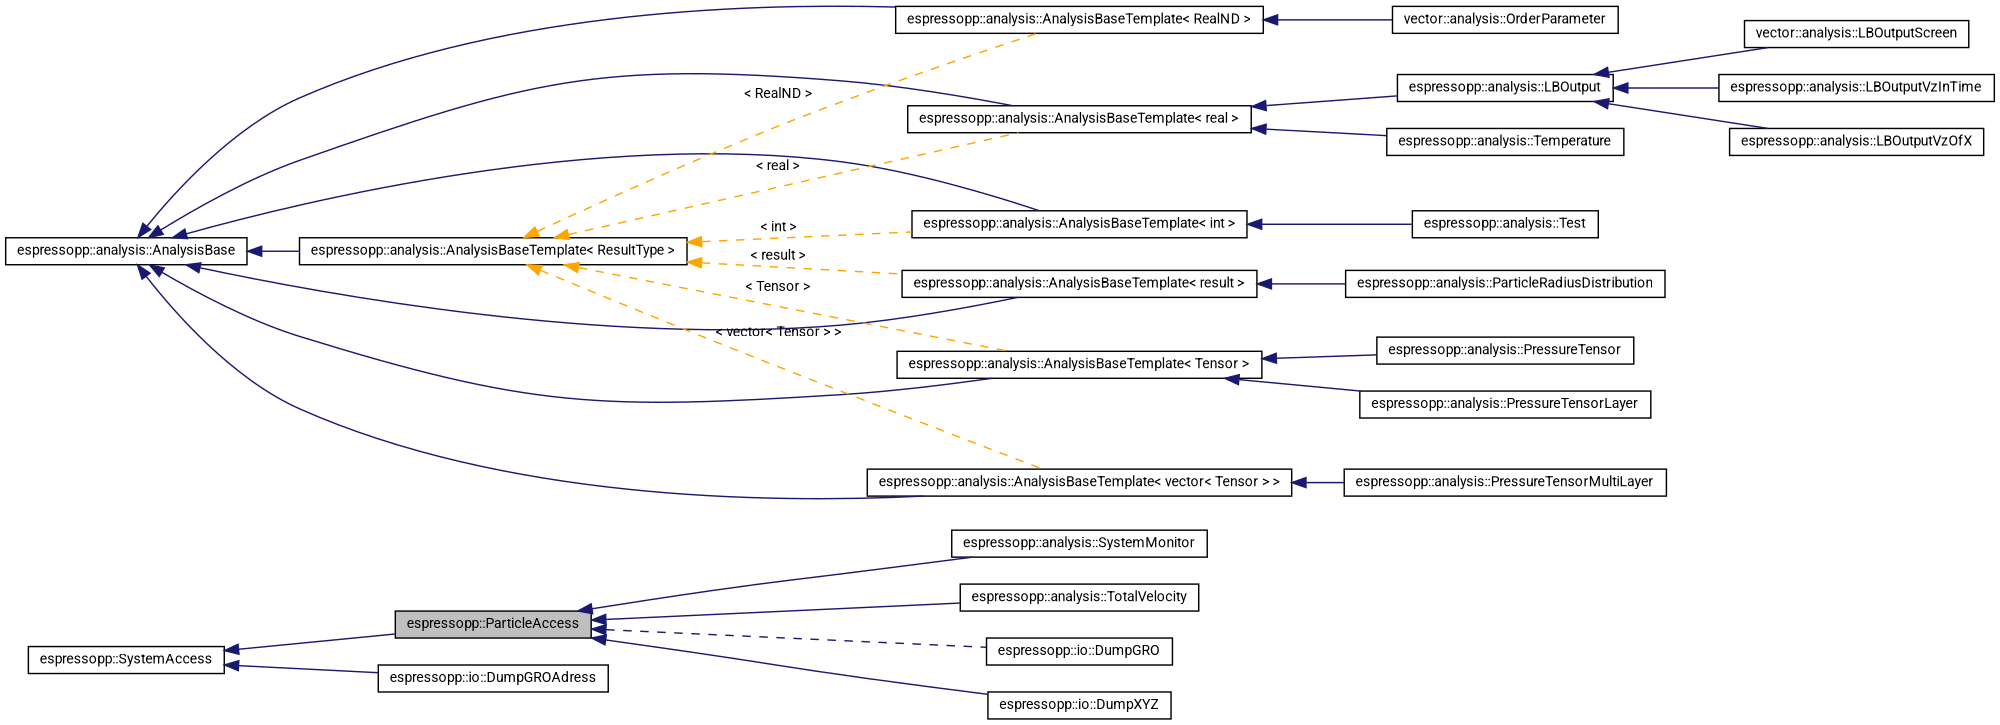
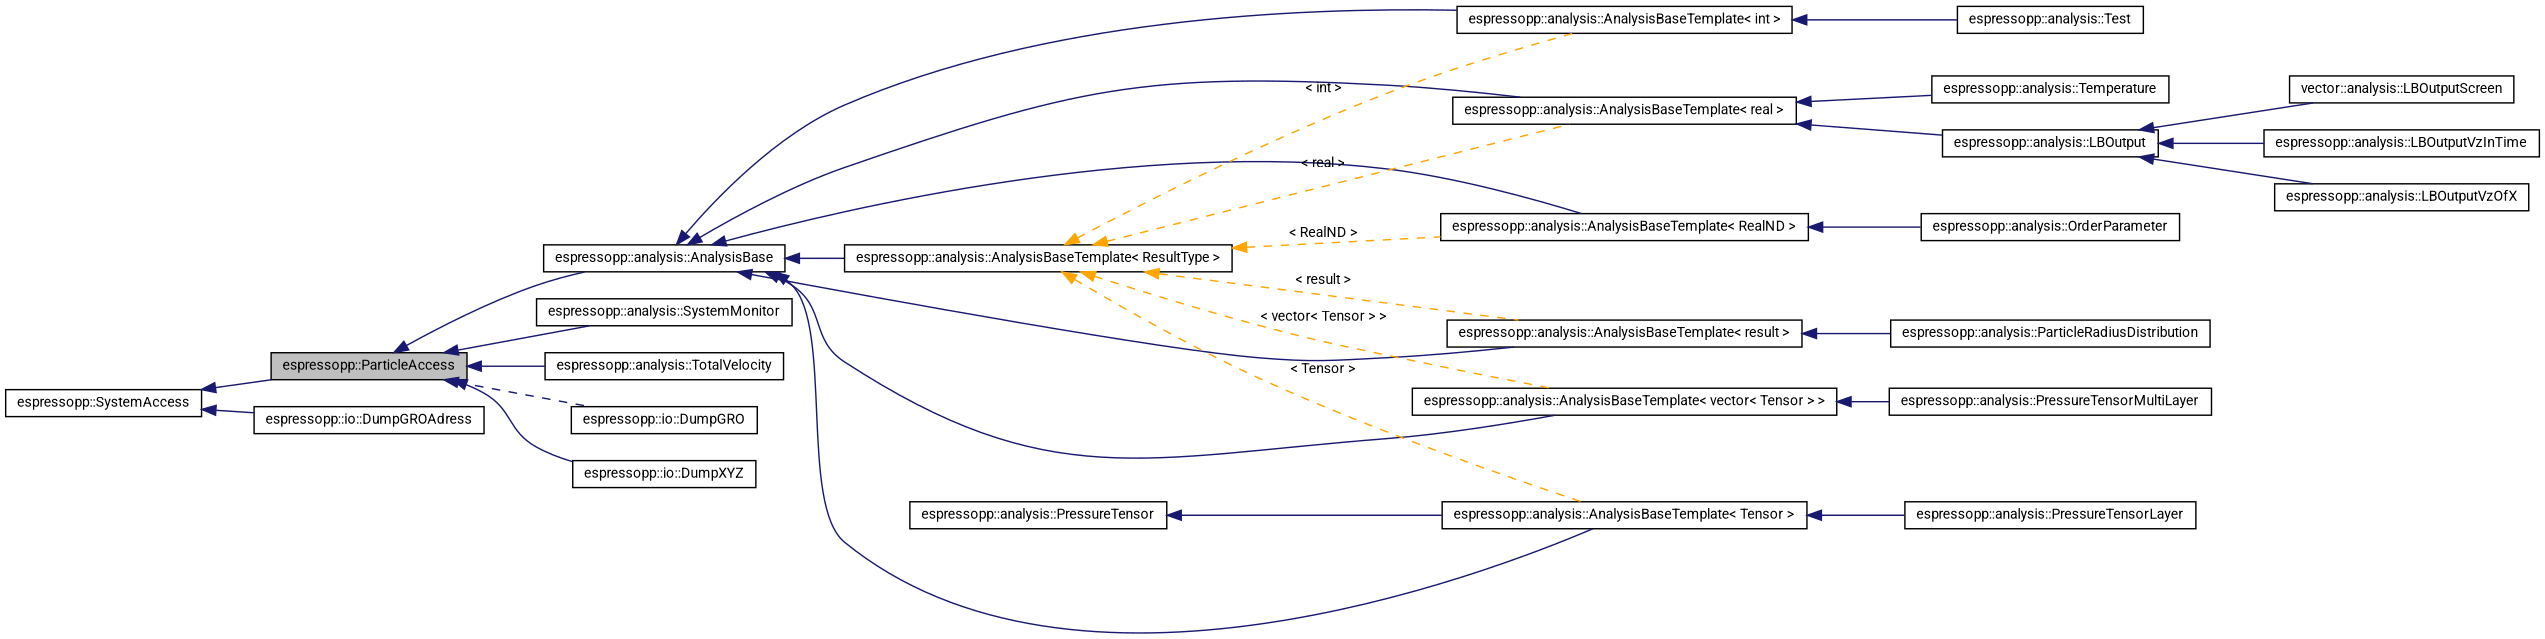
node "vector::analysis::OrderParameter": label "vector::analysis::OrderParameter" -> "espressopp::analysis::OrderParameter"
edge "espressopp::analysis::AnalysisBase" -> "espressopp::ParticleAccess": added
edge "espressopp::analysis::PressureTensor" -> "espressopp::analysis::AnalysisBaseTemplate< Tensor >": reversed
